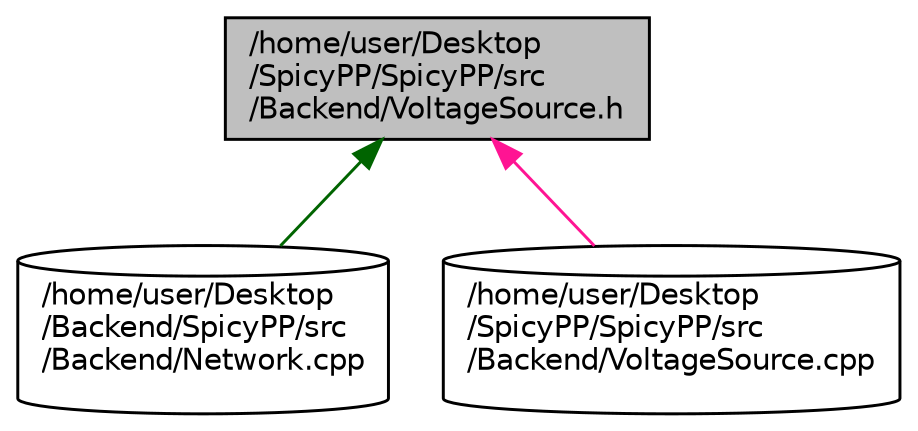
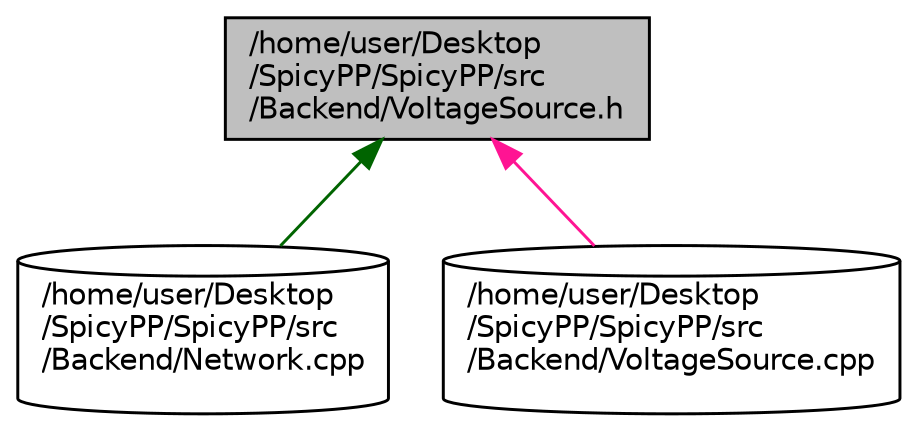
node "/home/user/Desktop /Backend/SpicyPP/src /Backend/Network.cpp": label "/home/user/Desktop /Backend/SpicyPP/src /Backend/Network.cpp" -> "/home/user/Desktop /SpicyPP/SpicyPP/src /Backend/Network.cpp"
